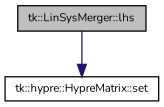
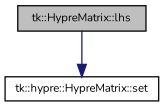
node "tk::LinSysMerger::lhs": label "tk::LinSysMerger::lhs" -> "tk::HypreMatrix::lhs"
